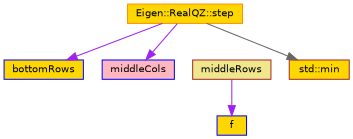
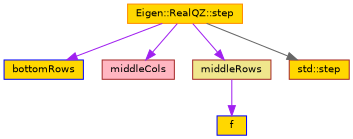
edge "Eigen::RealQZ::step" -> "middleRows": added
node "middleCols": color blue -> brown
node "std::min": label "std::min" -> "std::step"
